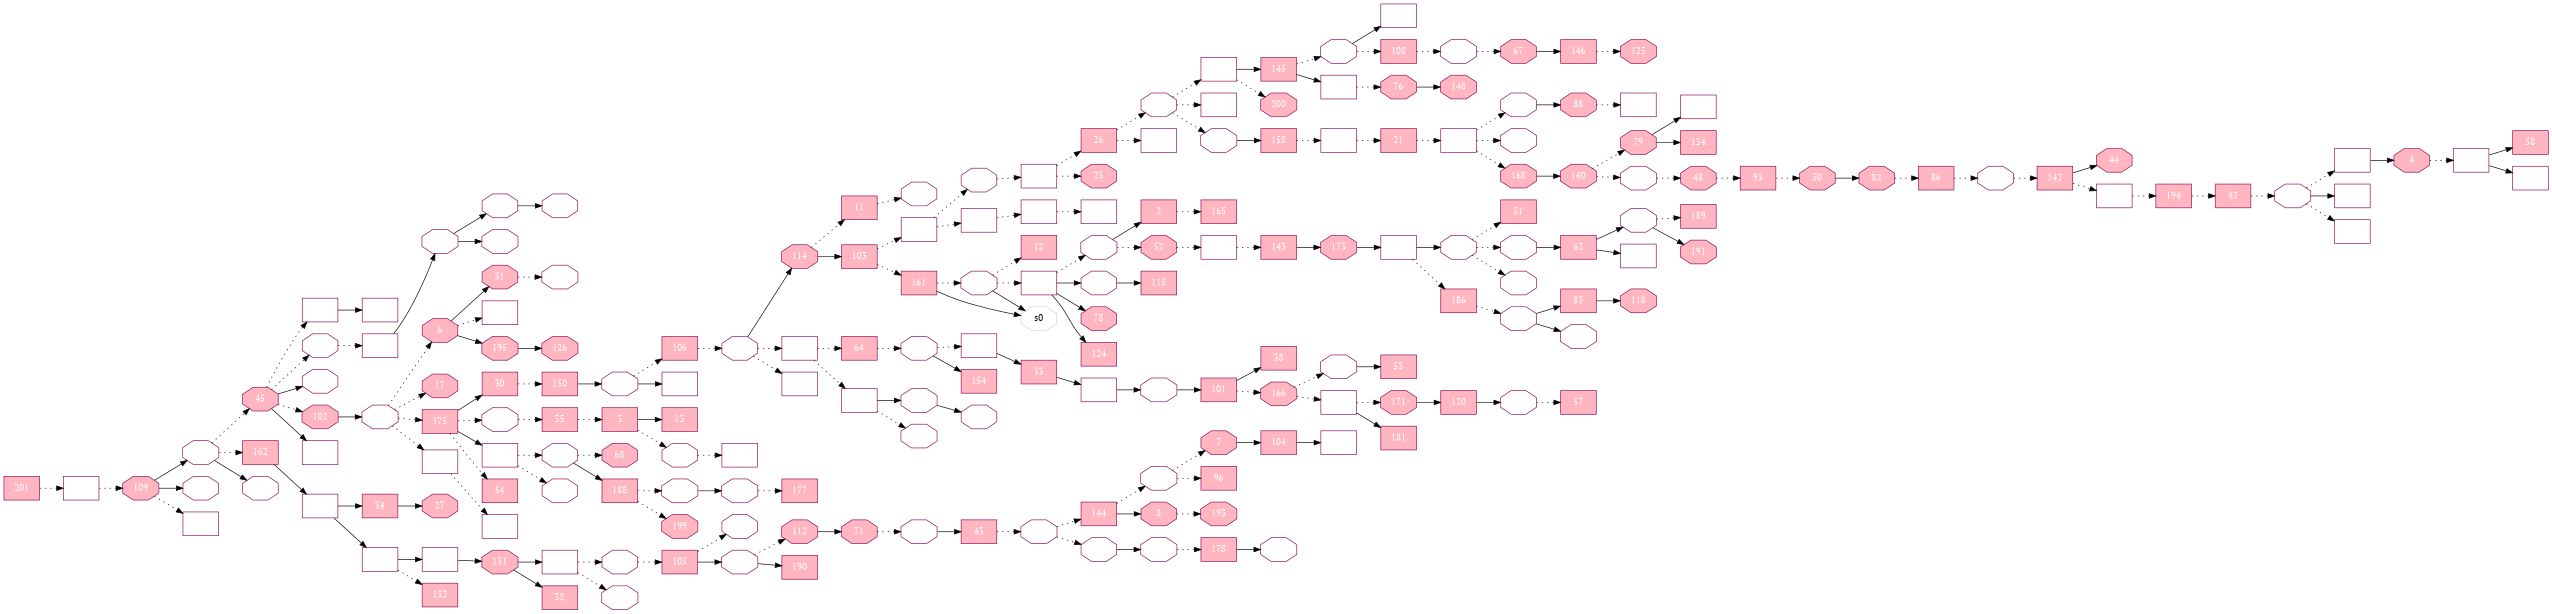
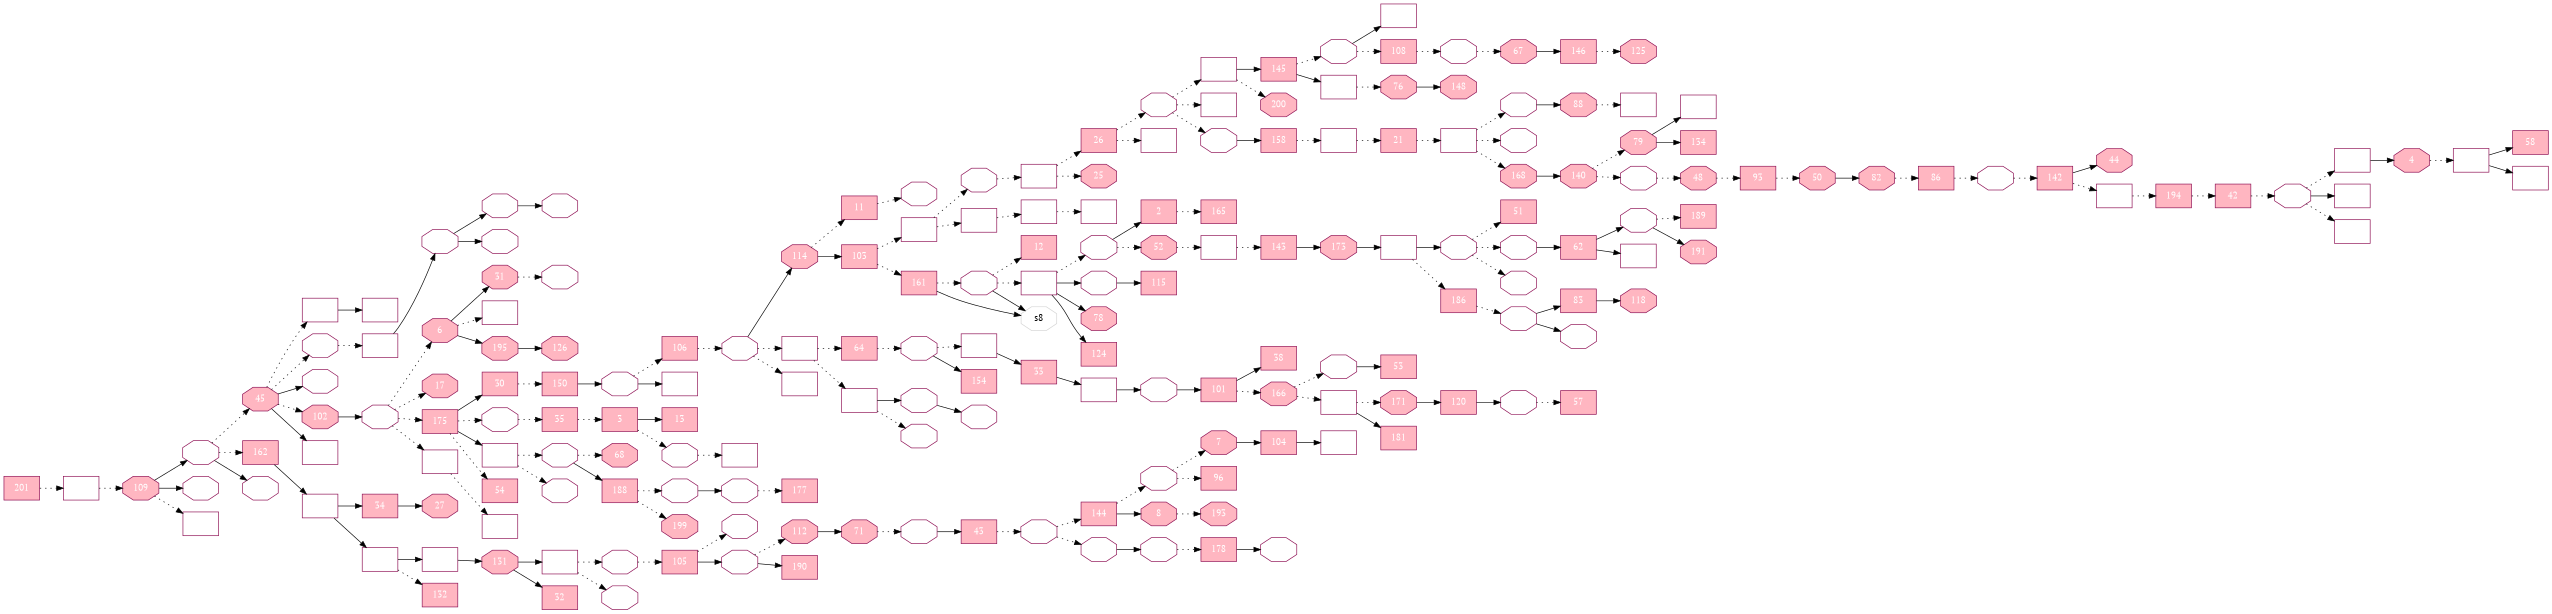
node "s0": label "s0" -> "s8"
